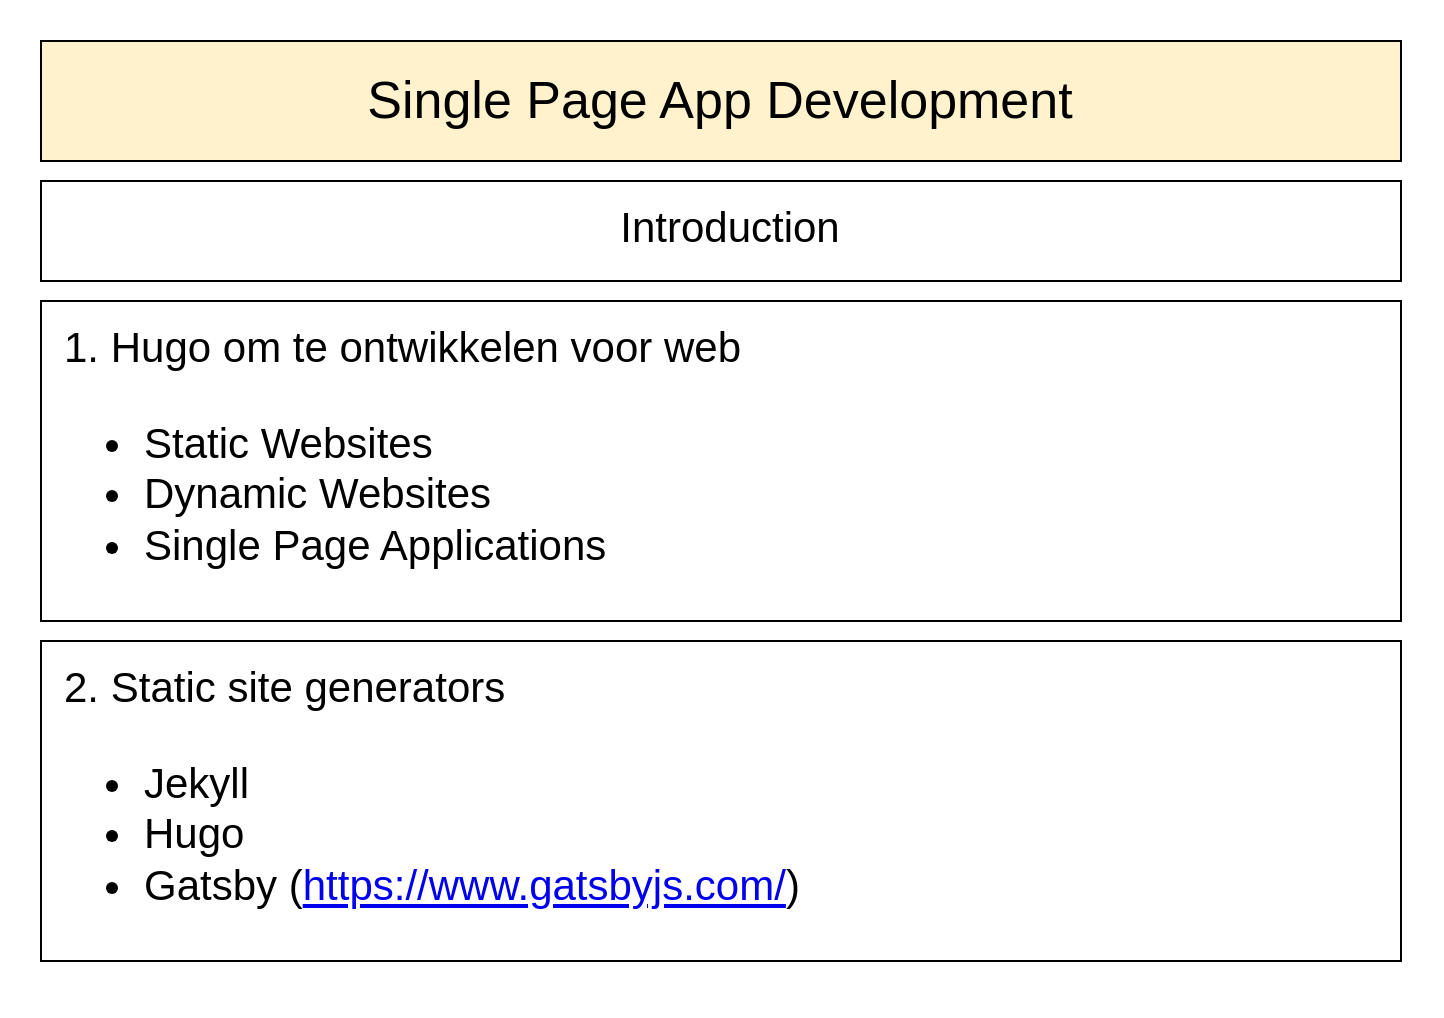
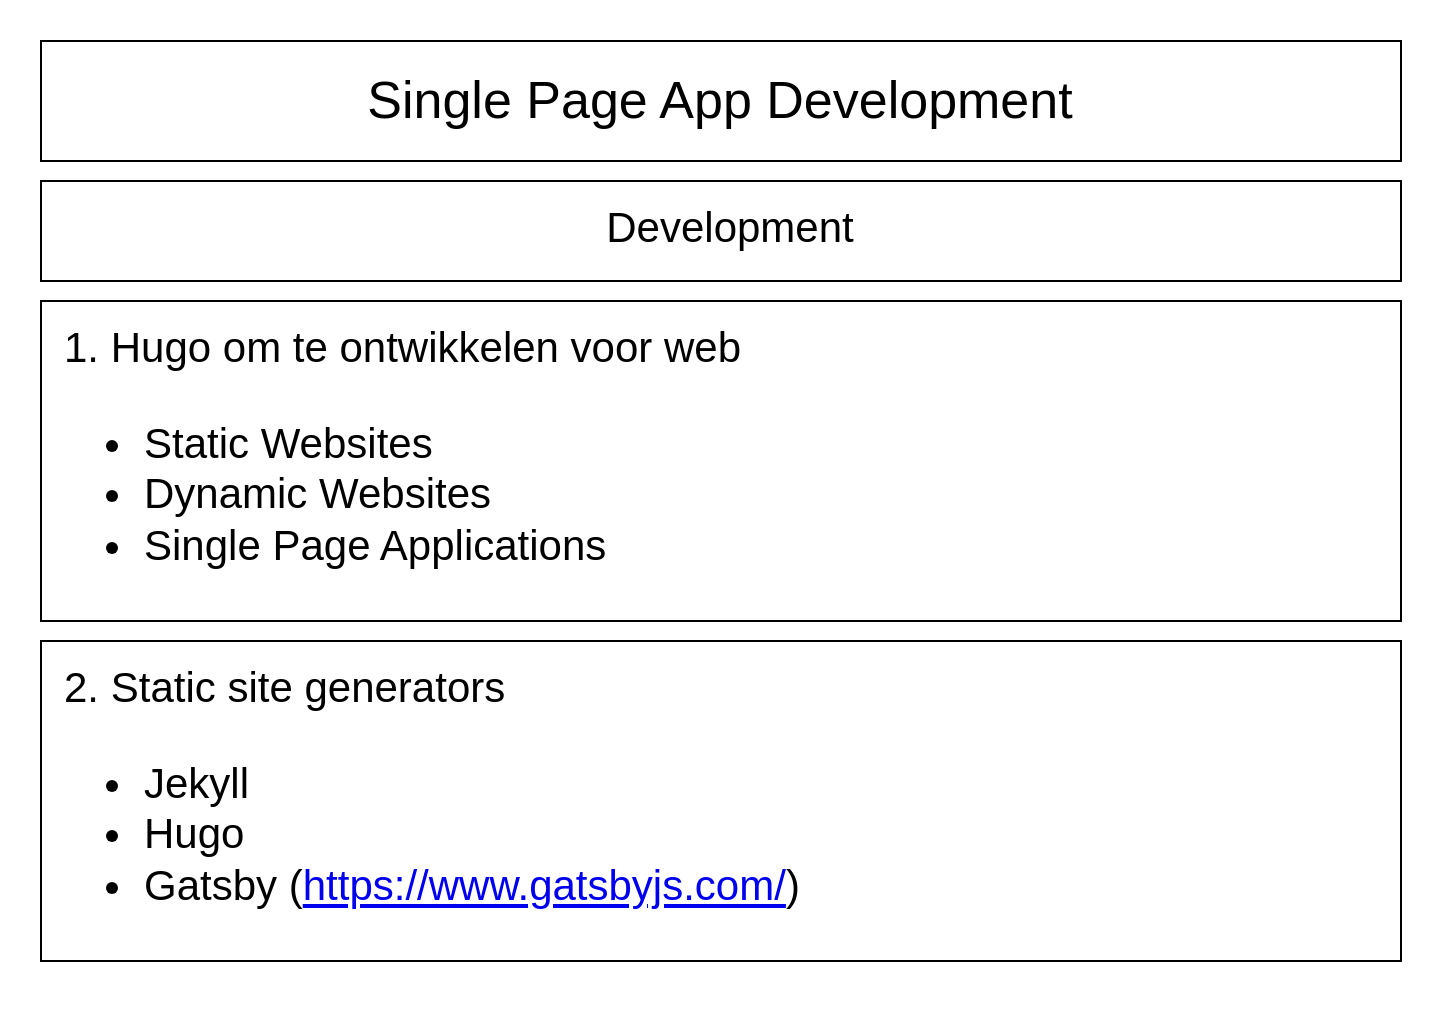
node "Single Page App Development": fillcolor #fff2cc -> #ffffff
node "Introduction": label "Introduction" -> "Development"
